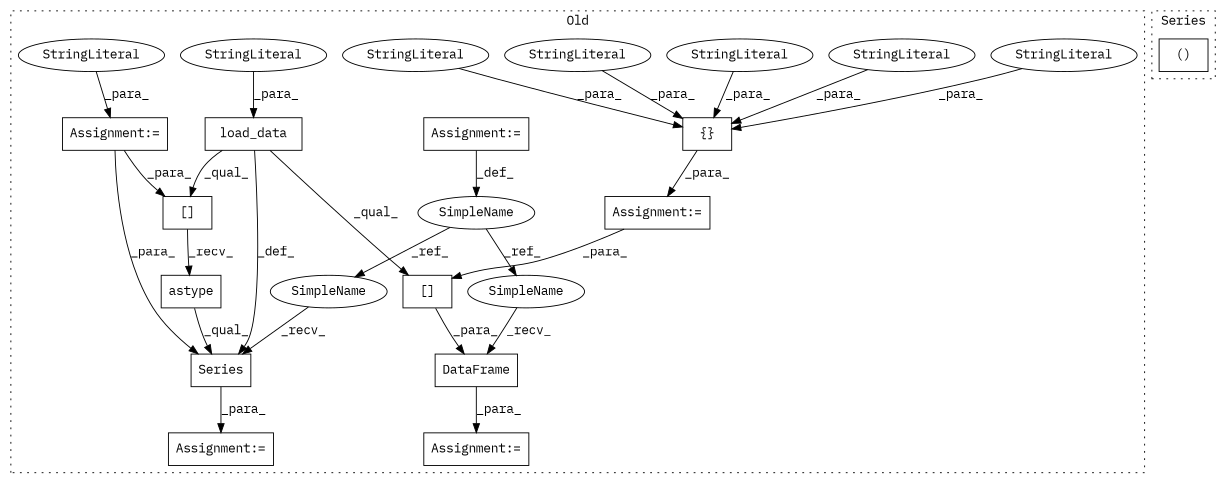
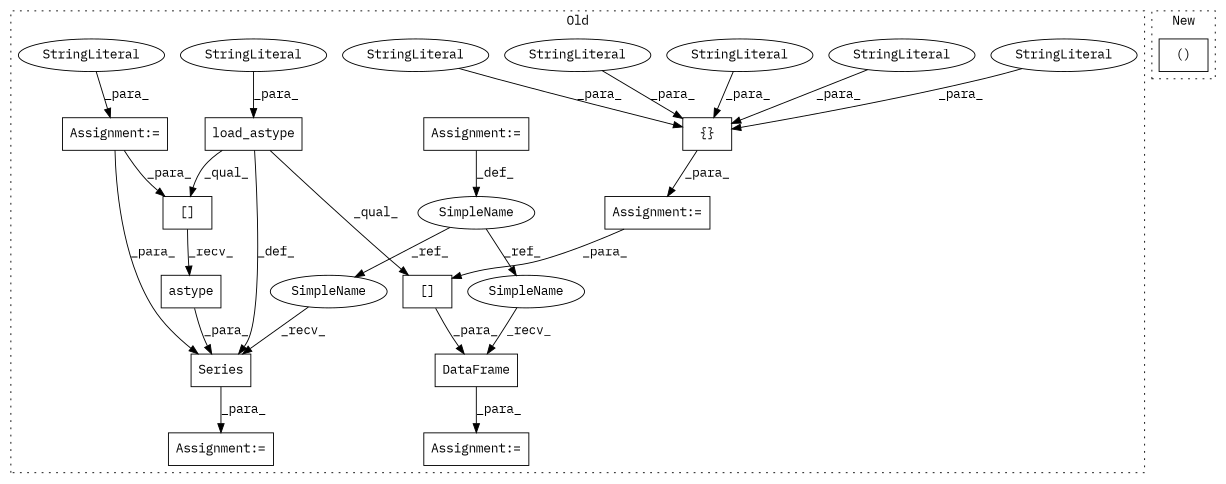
cluster "Series": label "Series" -> "New"
node "load_data": label "load_data" -> "load_astype"
edge "astype" -> "Series": label "_qual_" -> "_para_"
